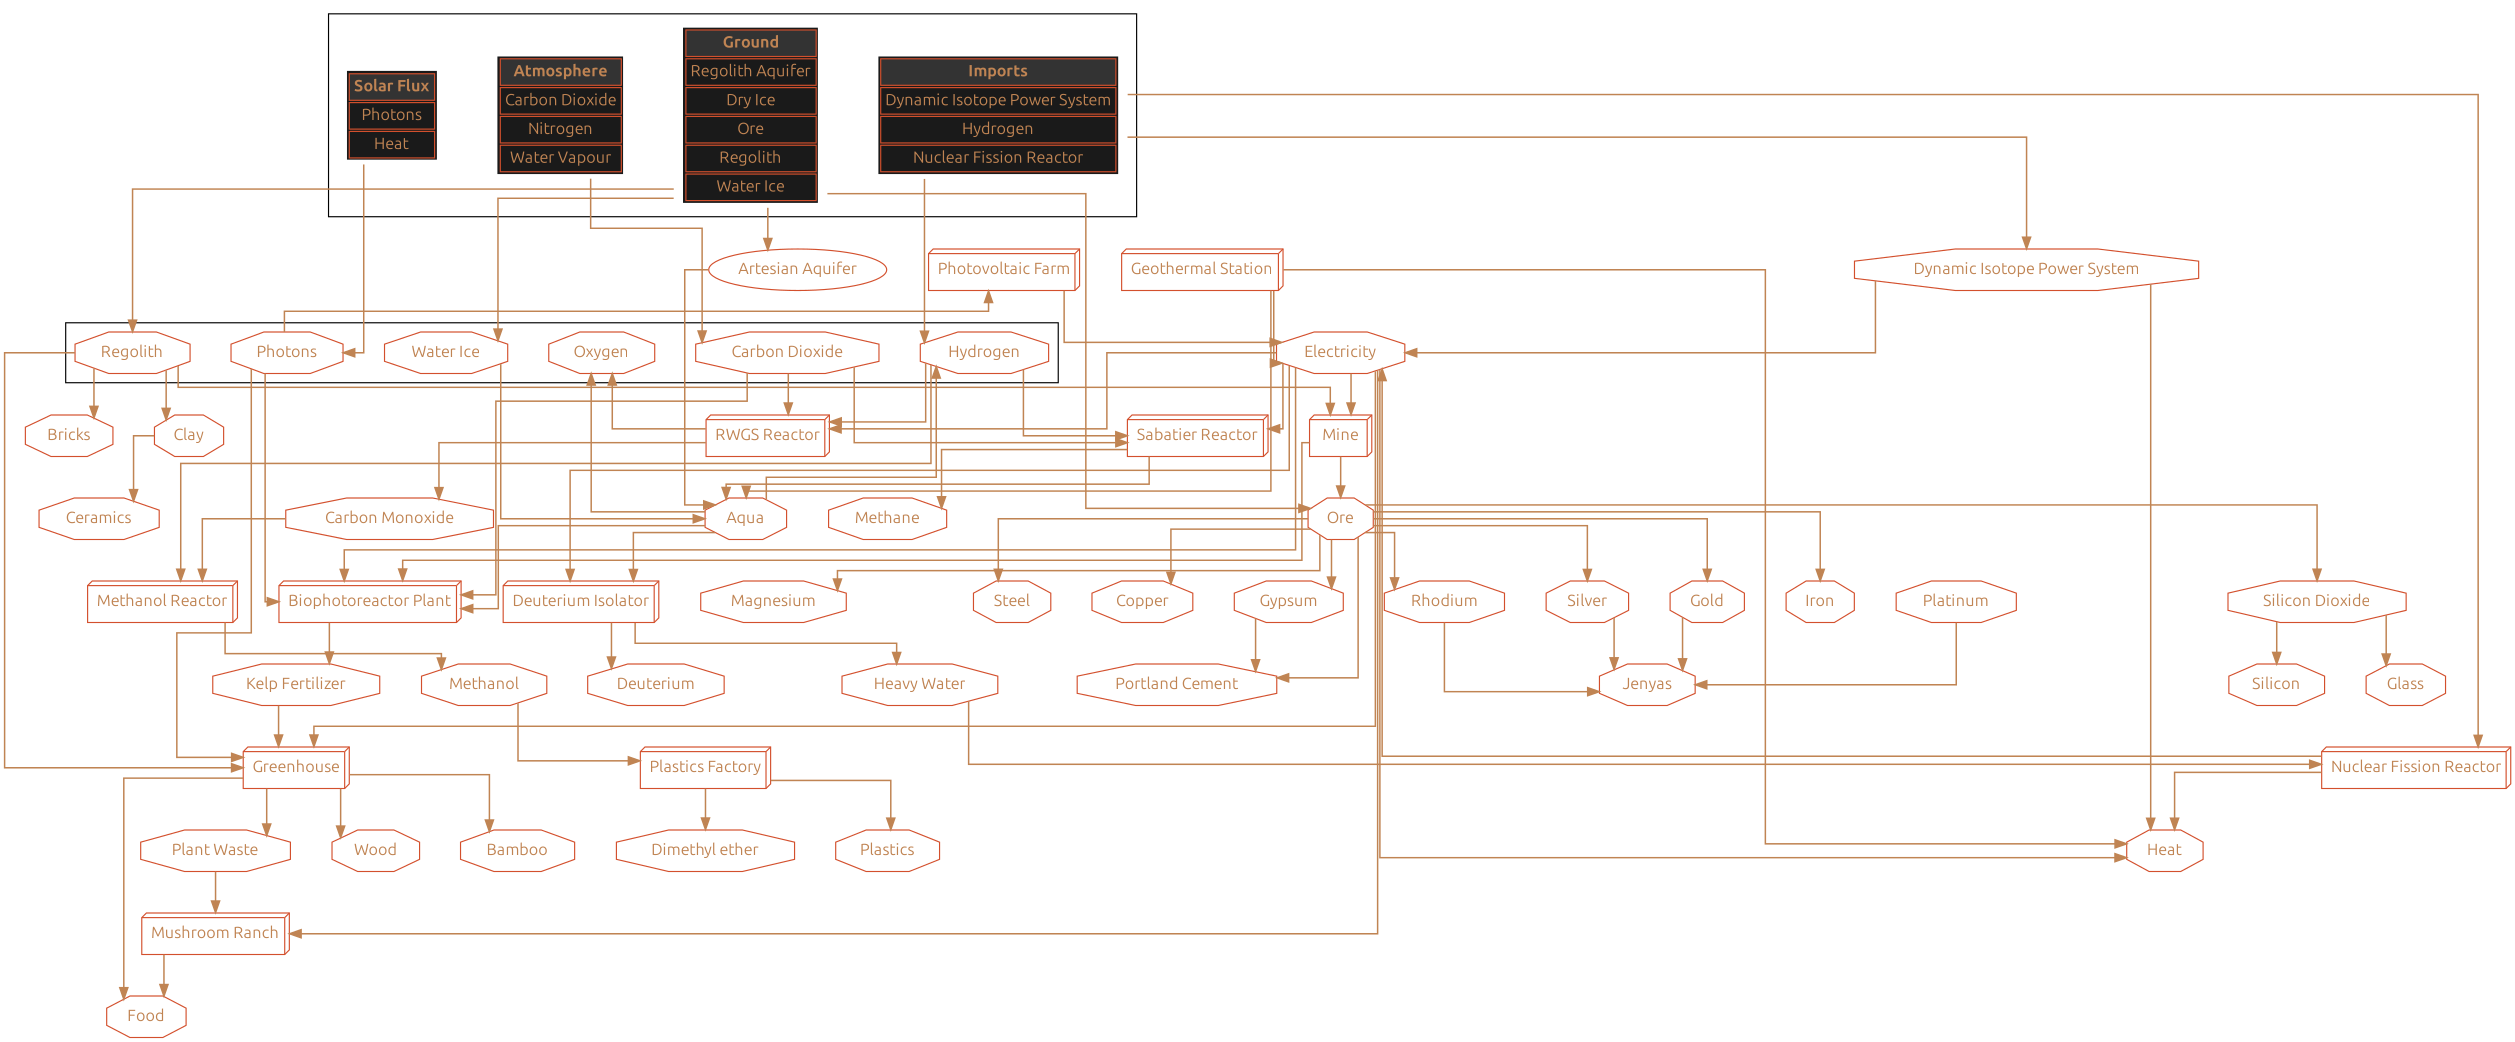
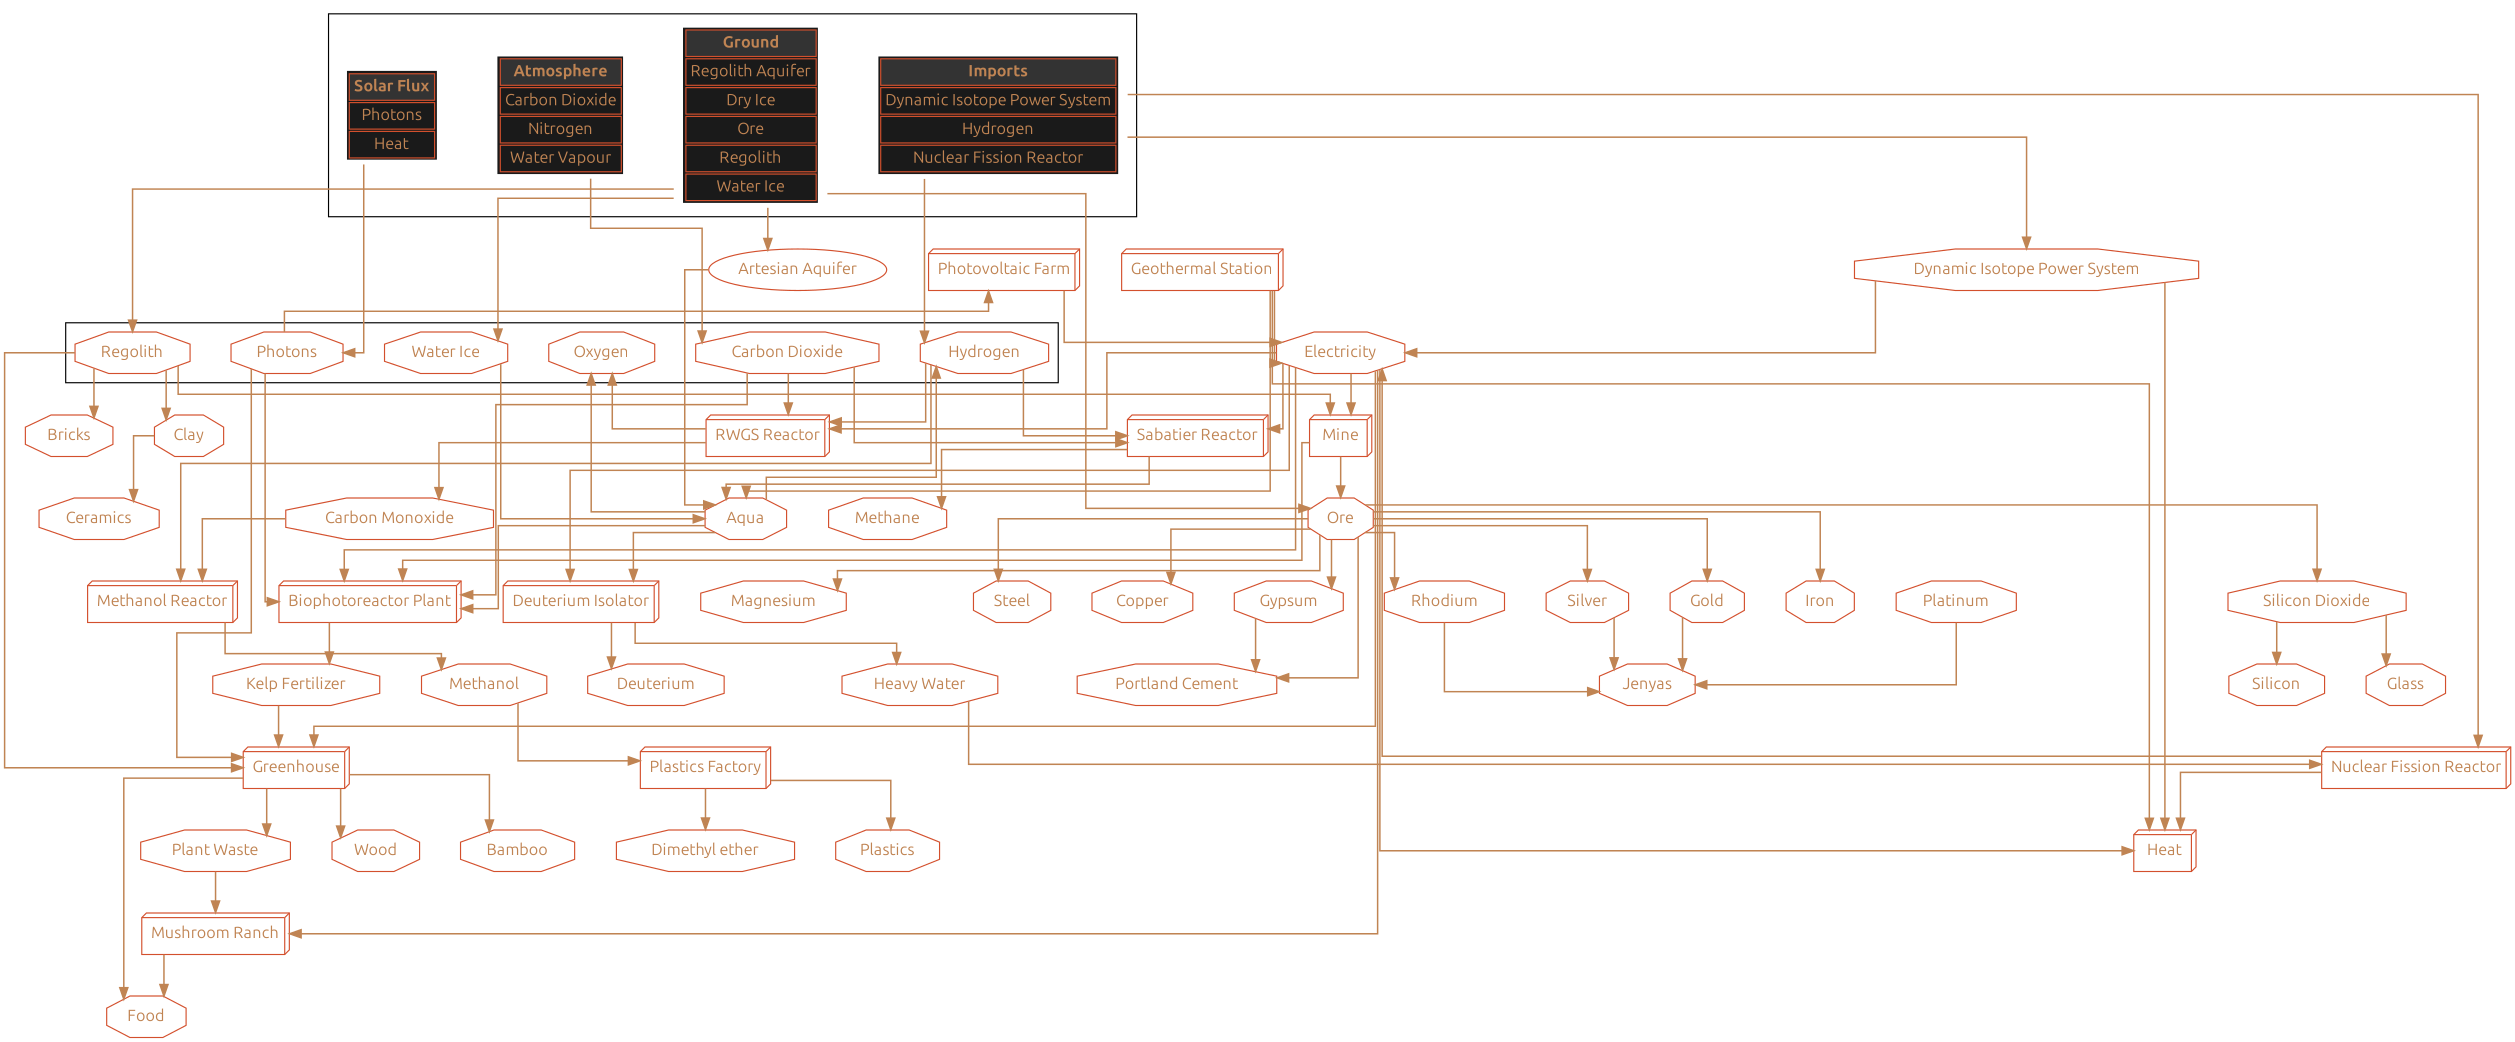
node "Heat": shape octagon -> box3d
